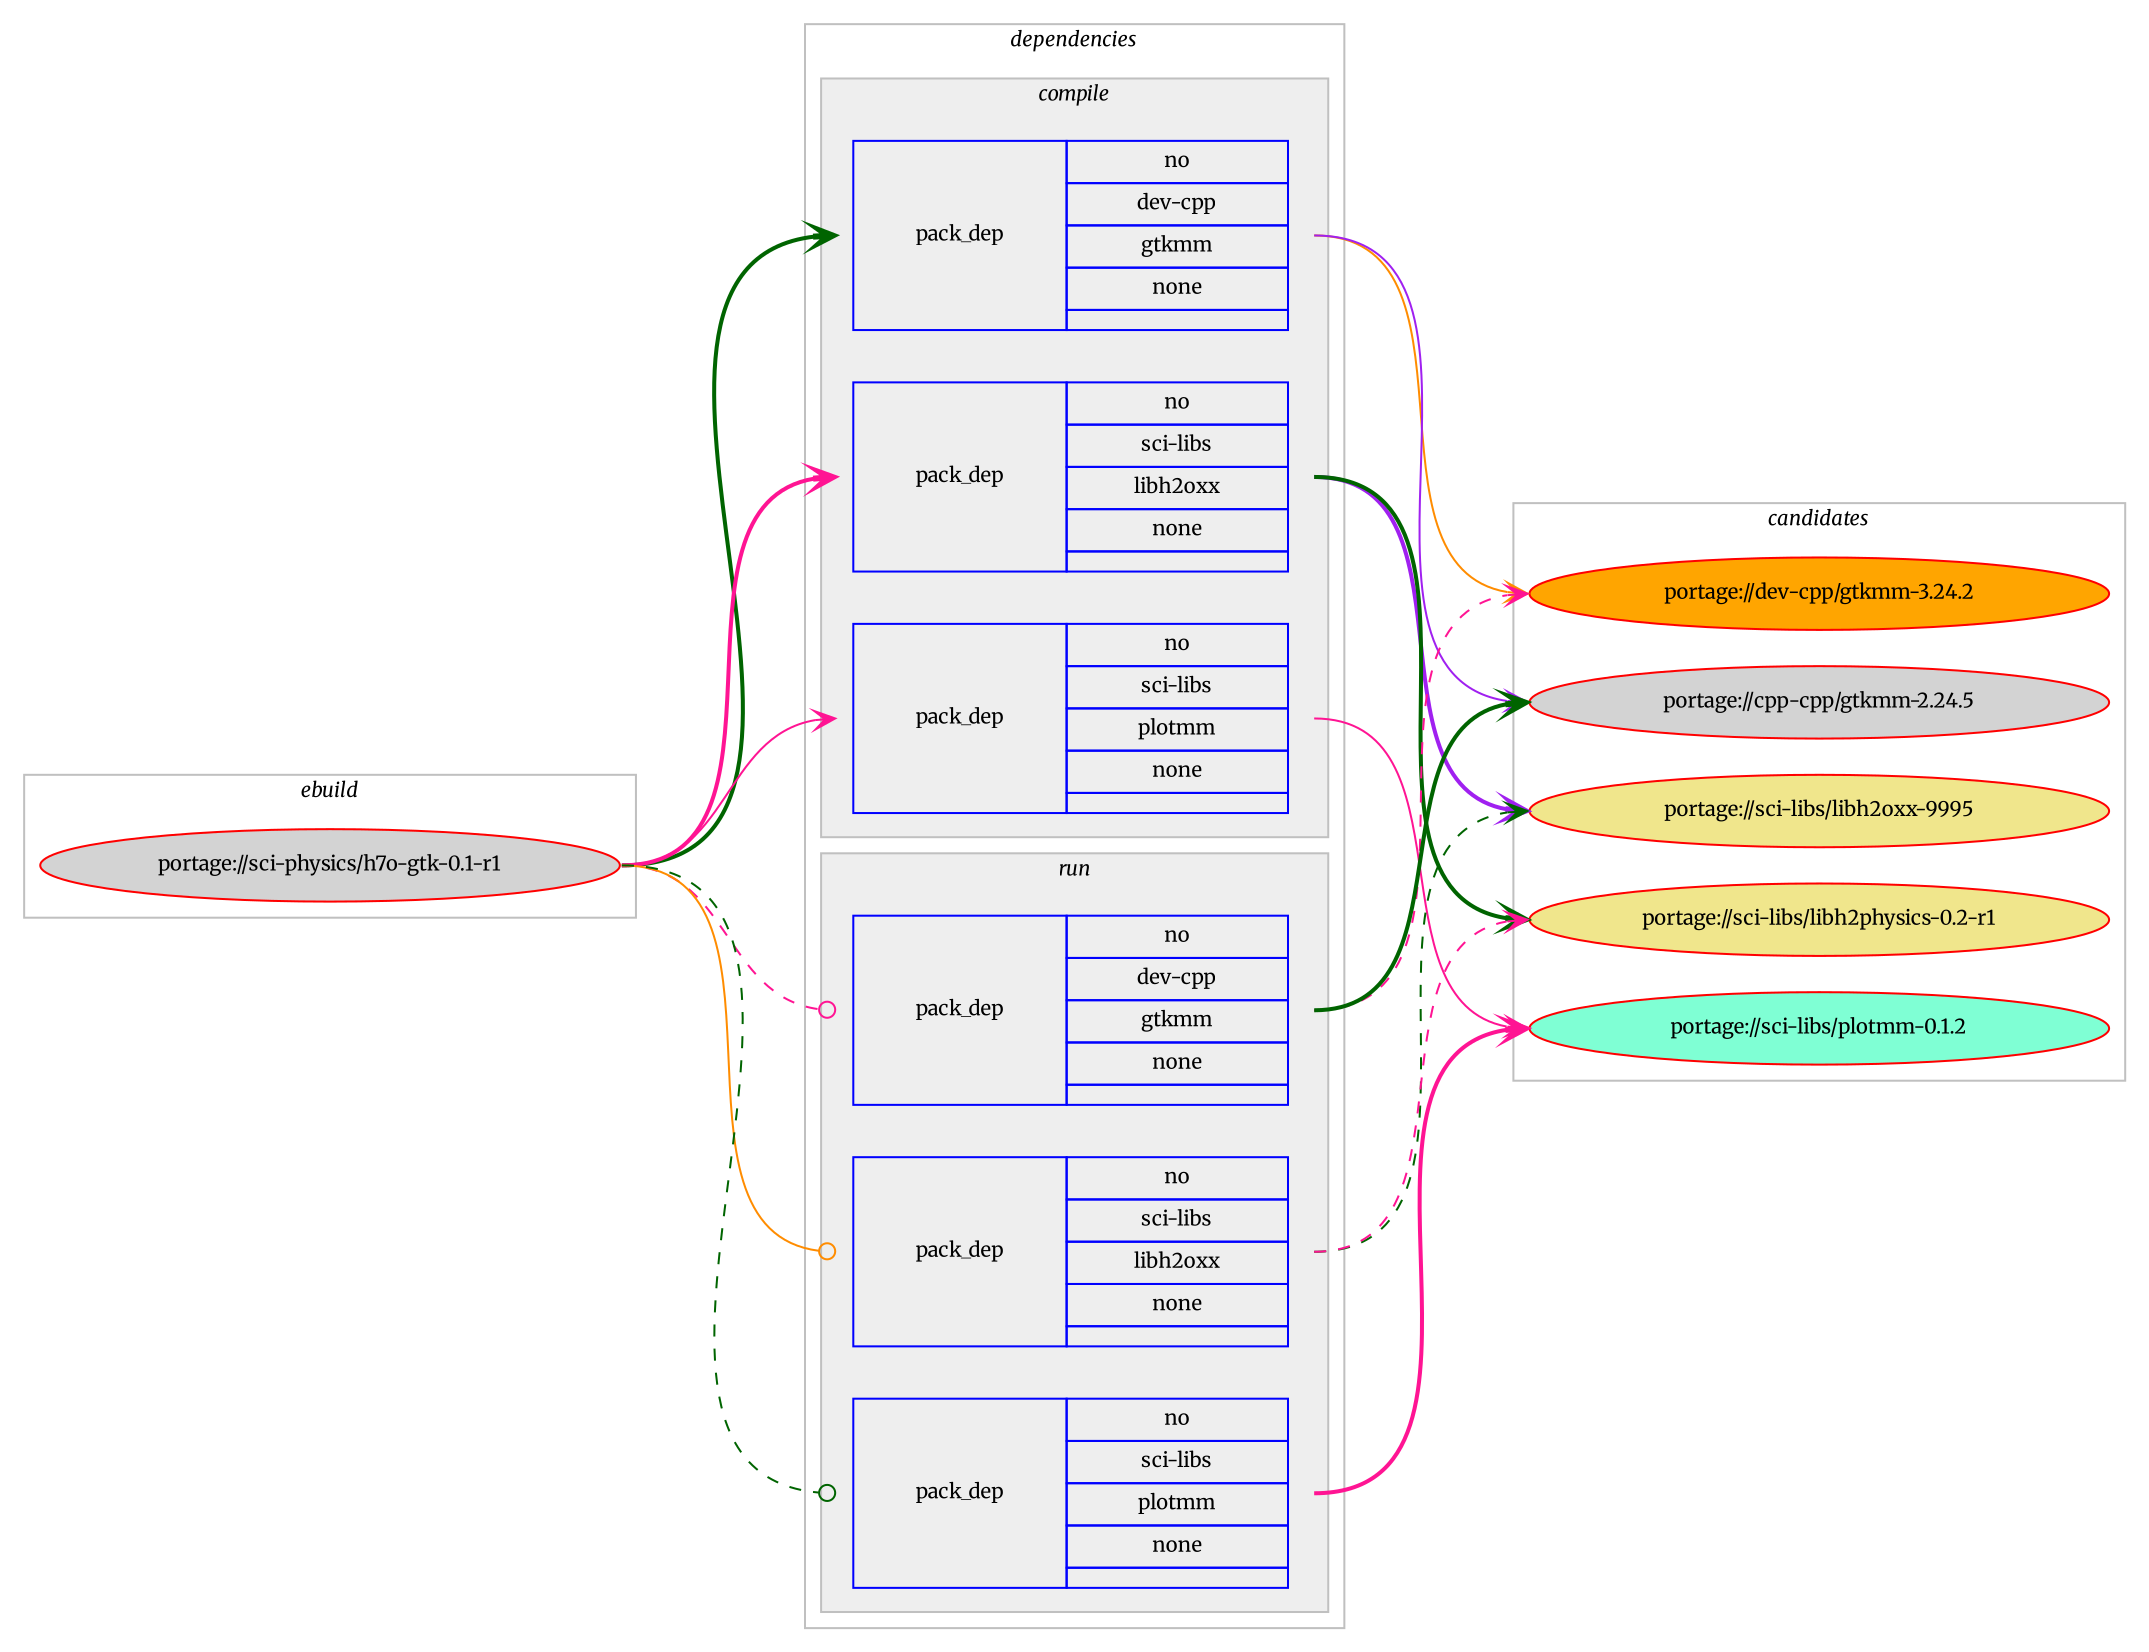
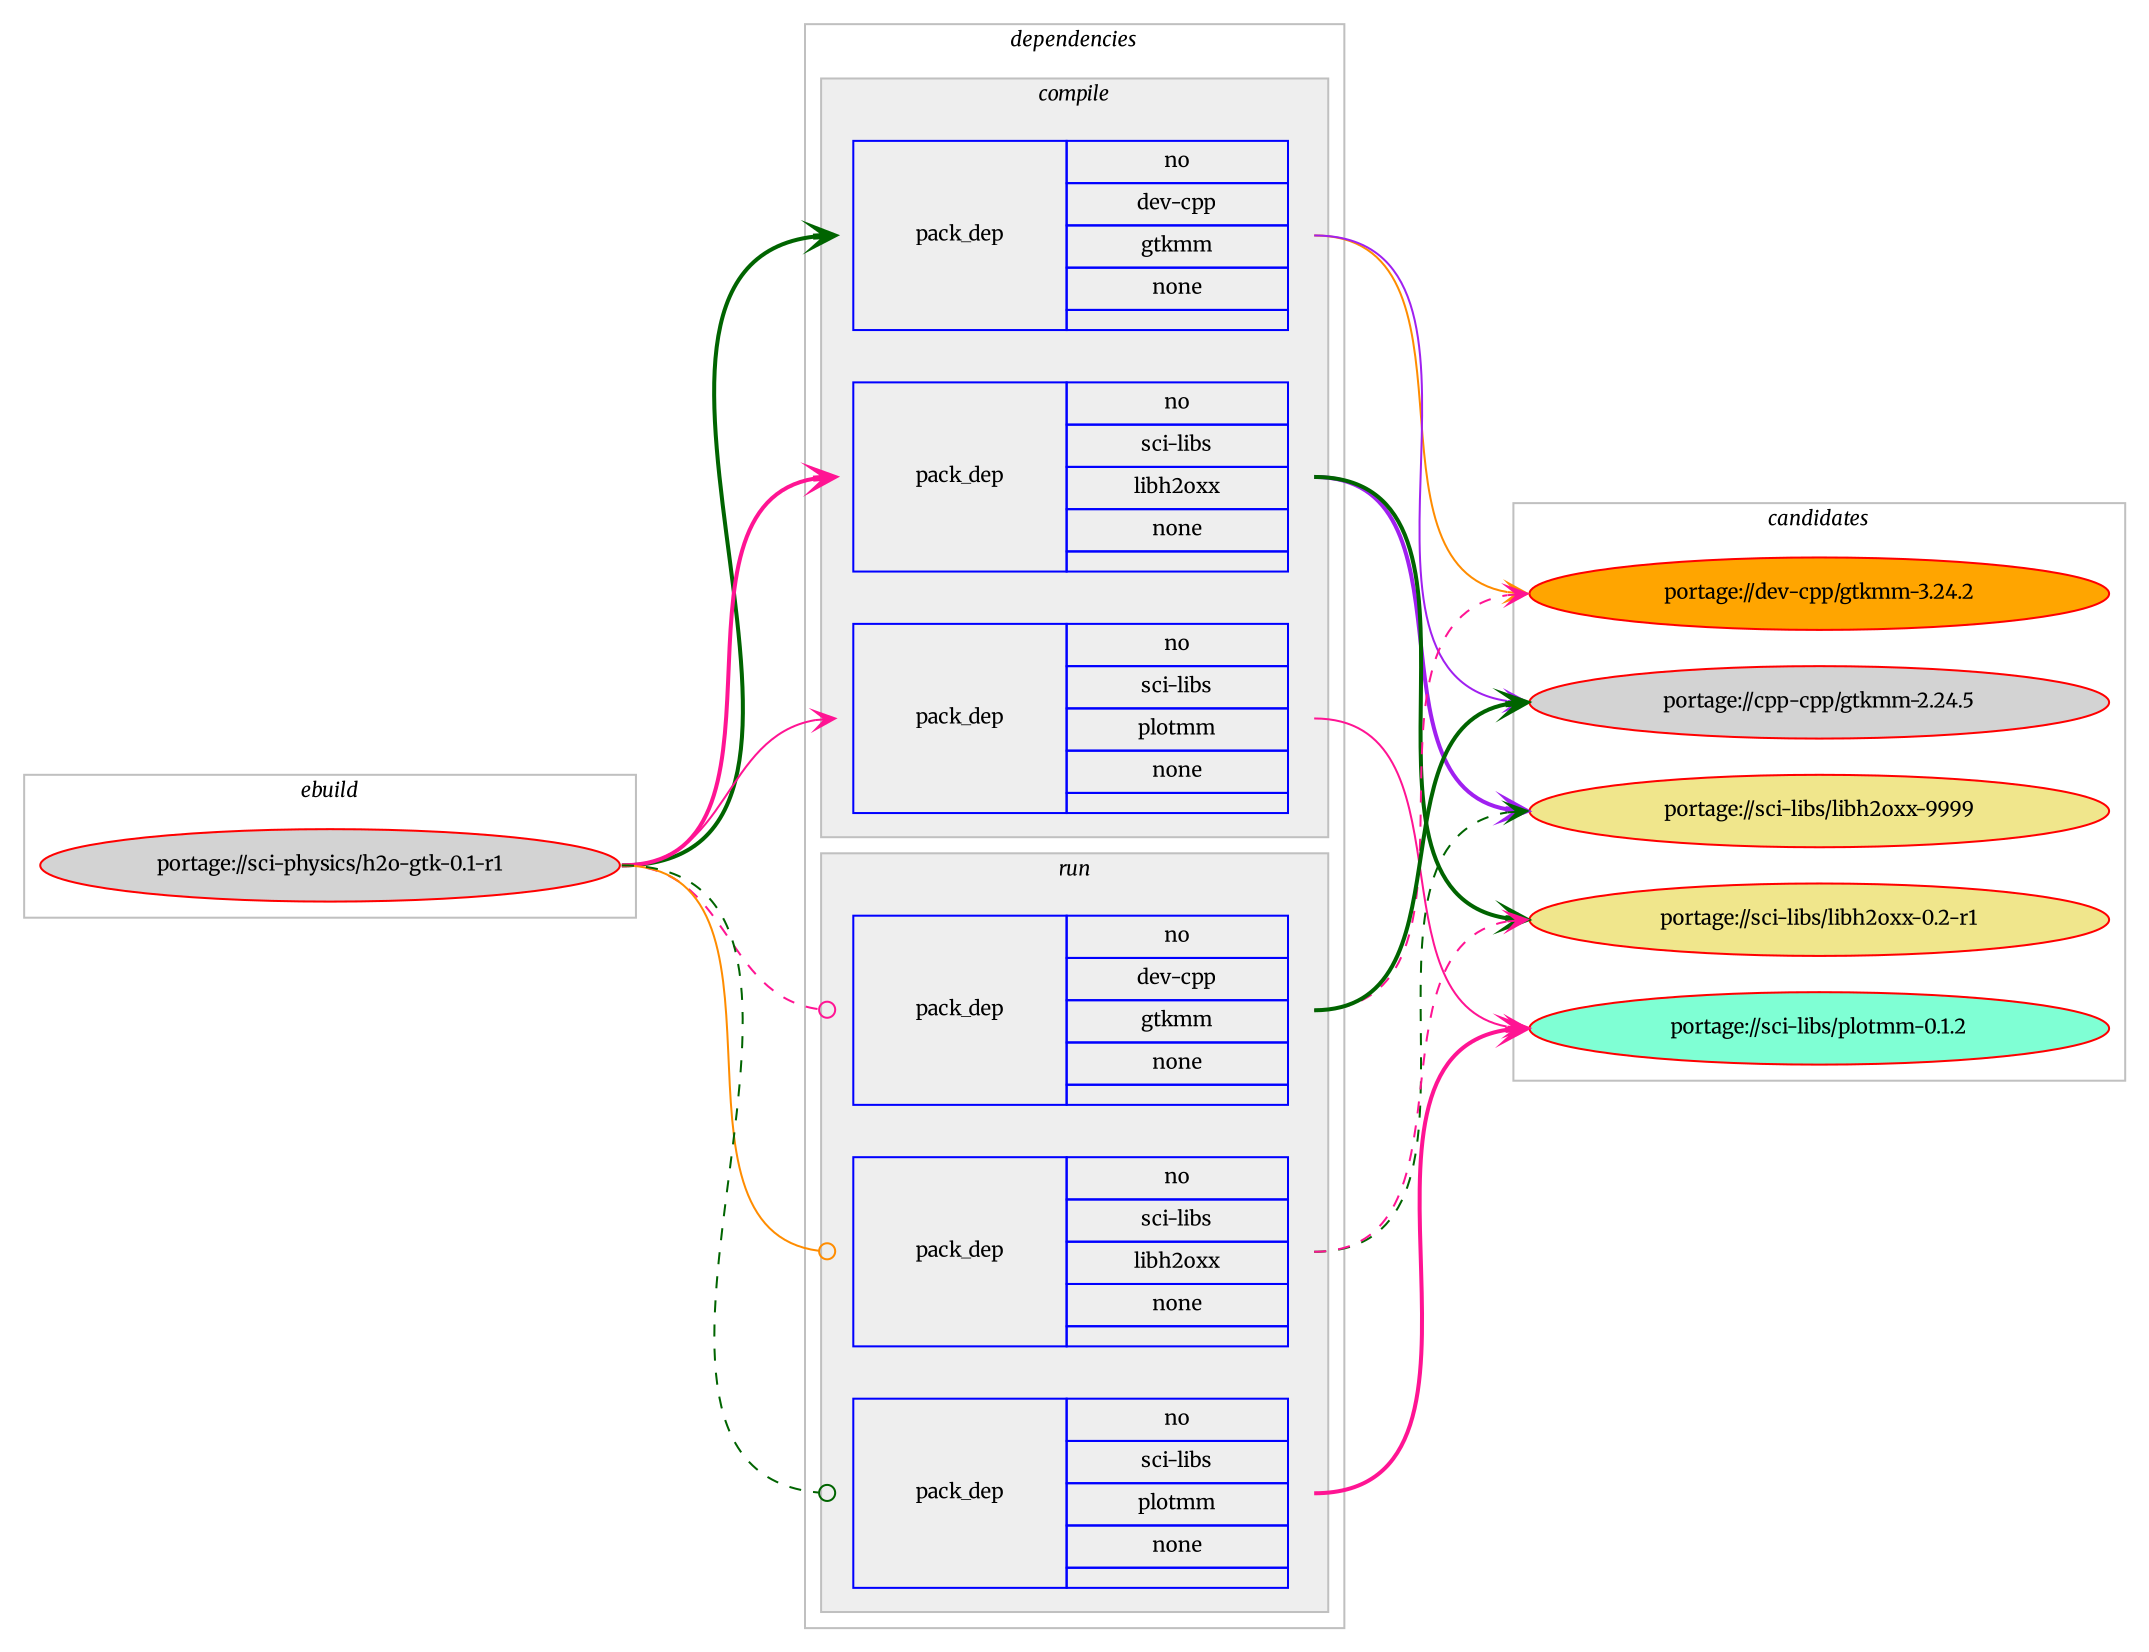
node "portage://sci-libs/libh2oxx-9995": label "portage://sci-libs/libh2oxx-9995" -> "portage://sci-libs/libh2oxx-9999"
node "portage://sci-physics/h7o-gtk-0.1-r1": label "portage://sci-physics/h7o-gtk-0.1-r1" -> "portage://sci-physics/h2o-gtk-0.1-r1"
node "portage://sci-libs/libh2physics-0.2-r1": label "portage://sci-libs/libh2physics-0.2-r1" -> "portage://sci-libs/libh2oxx-0.2-r1"
